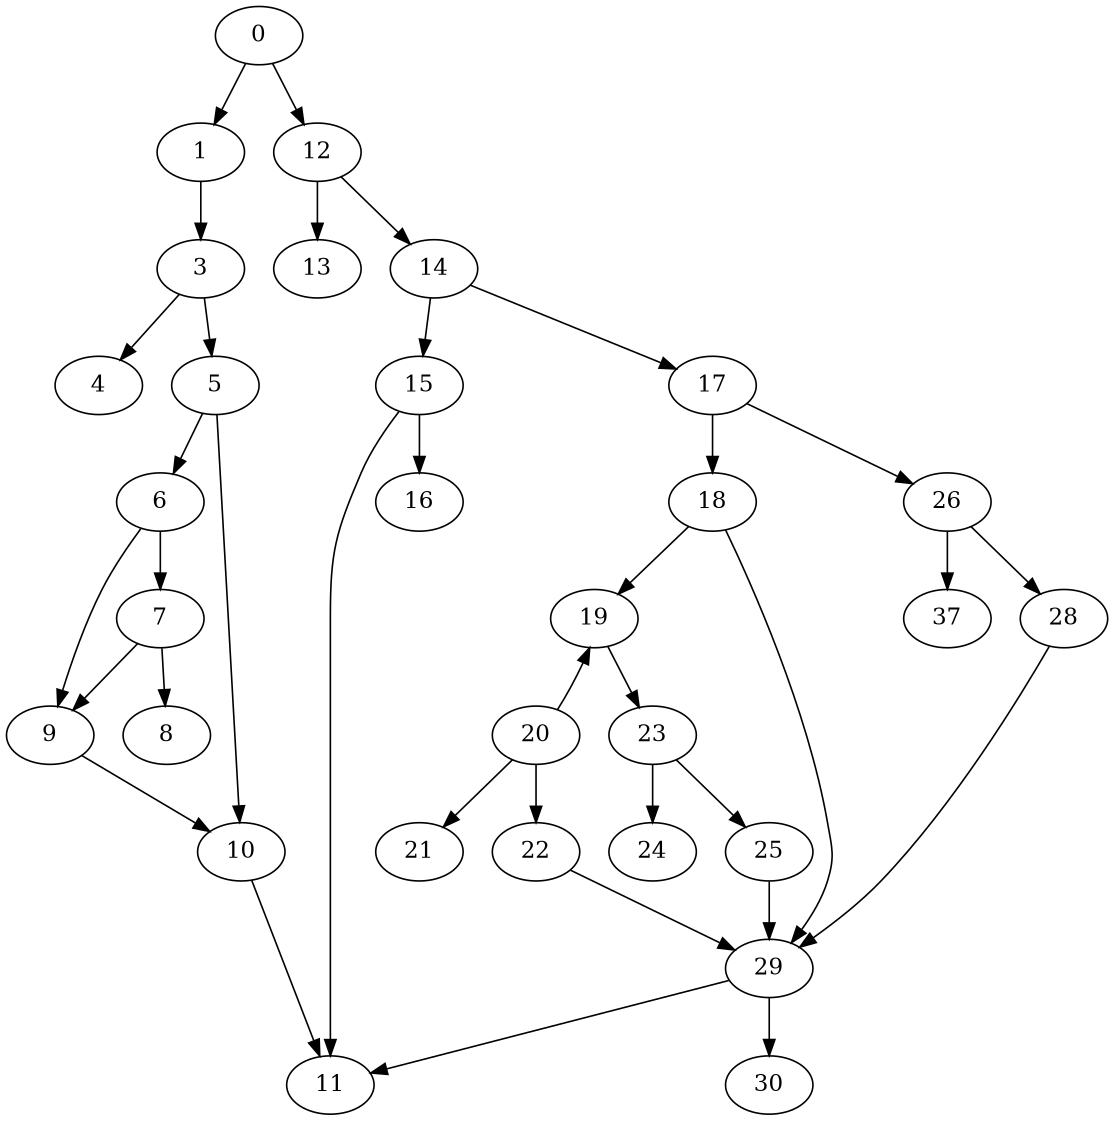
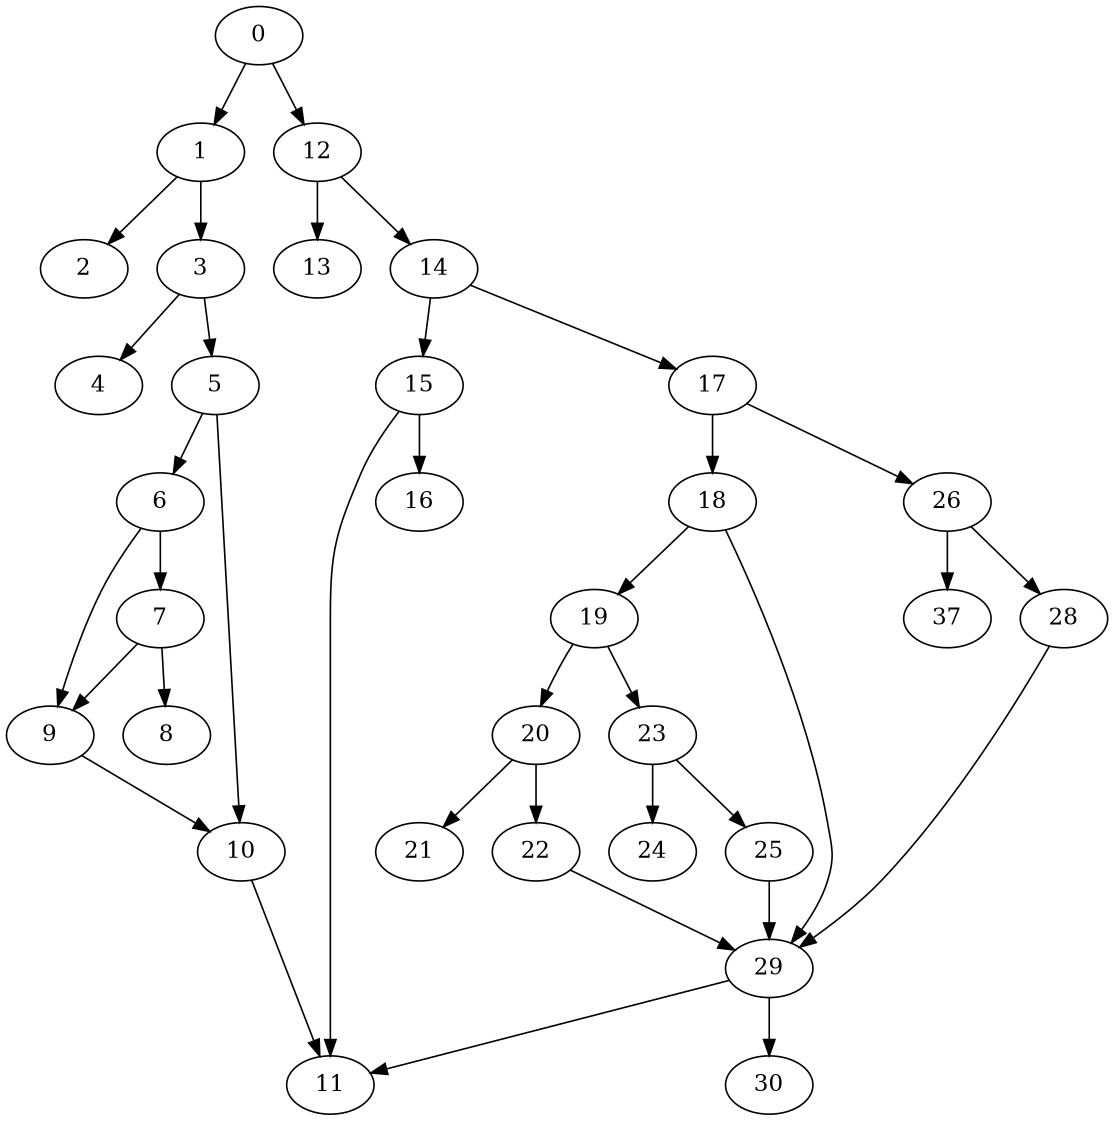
node "2": added
edge "20" -> "19": reversed
